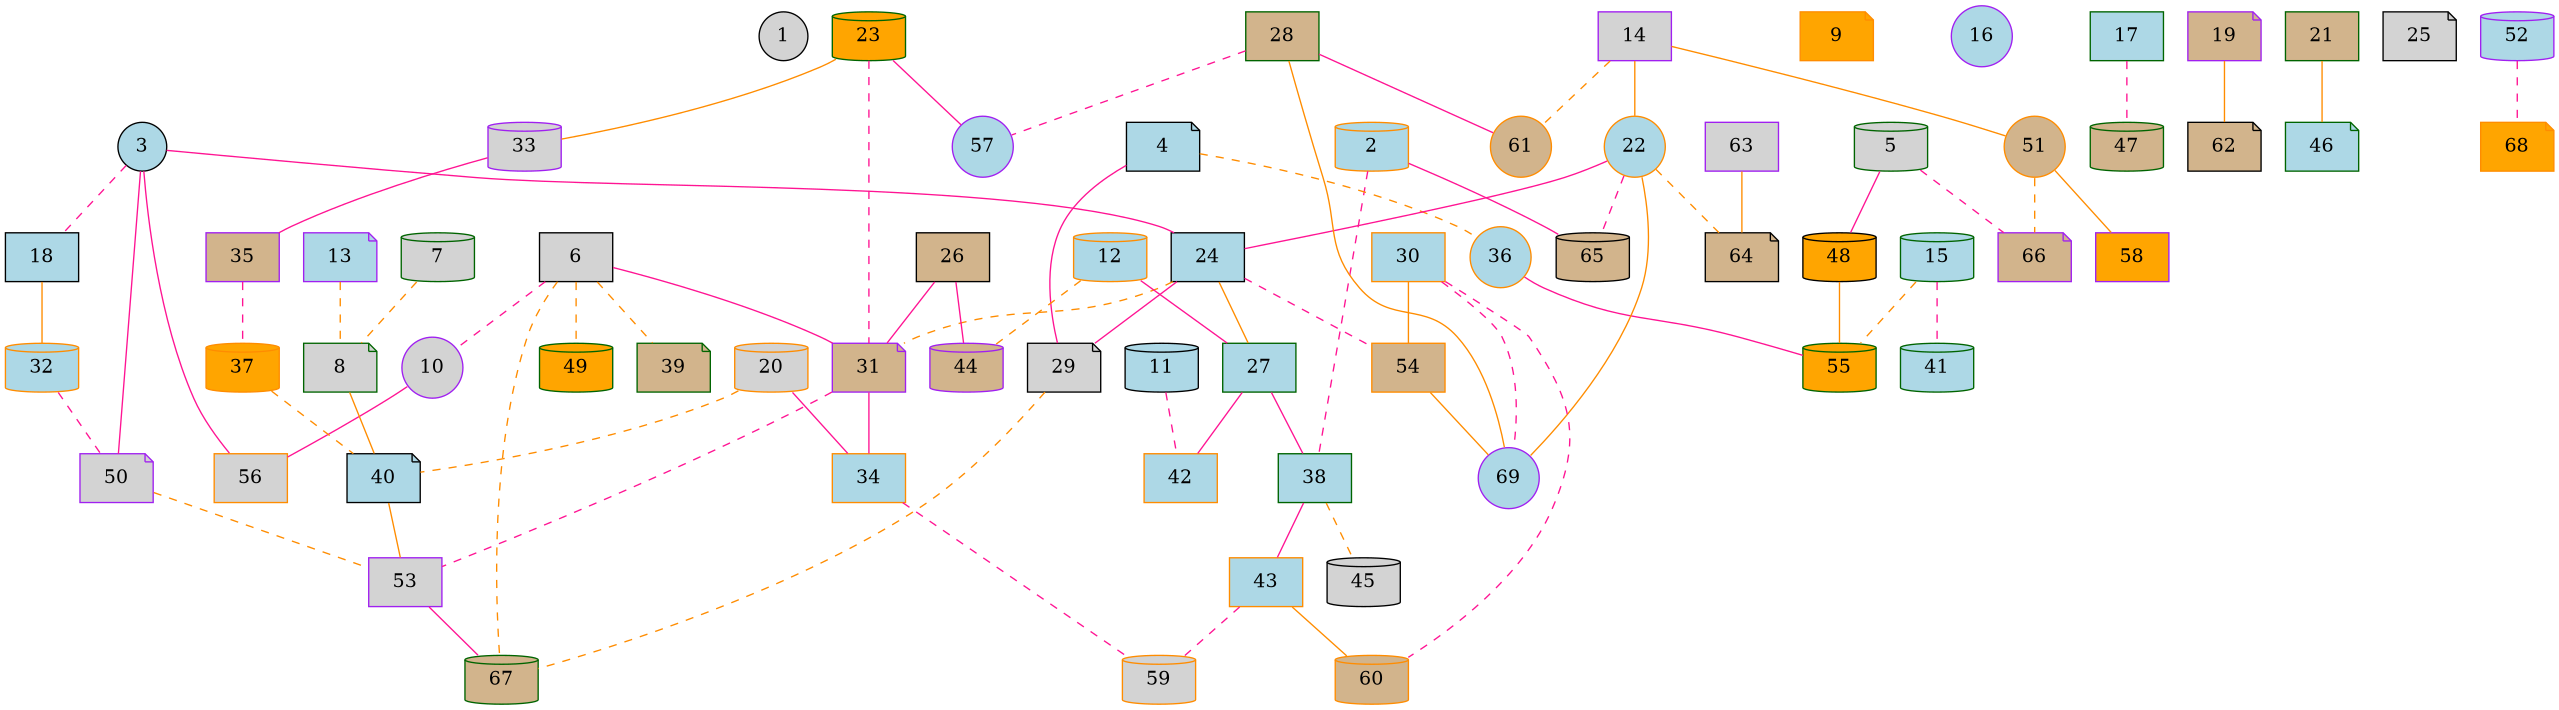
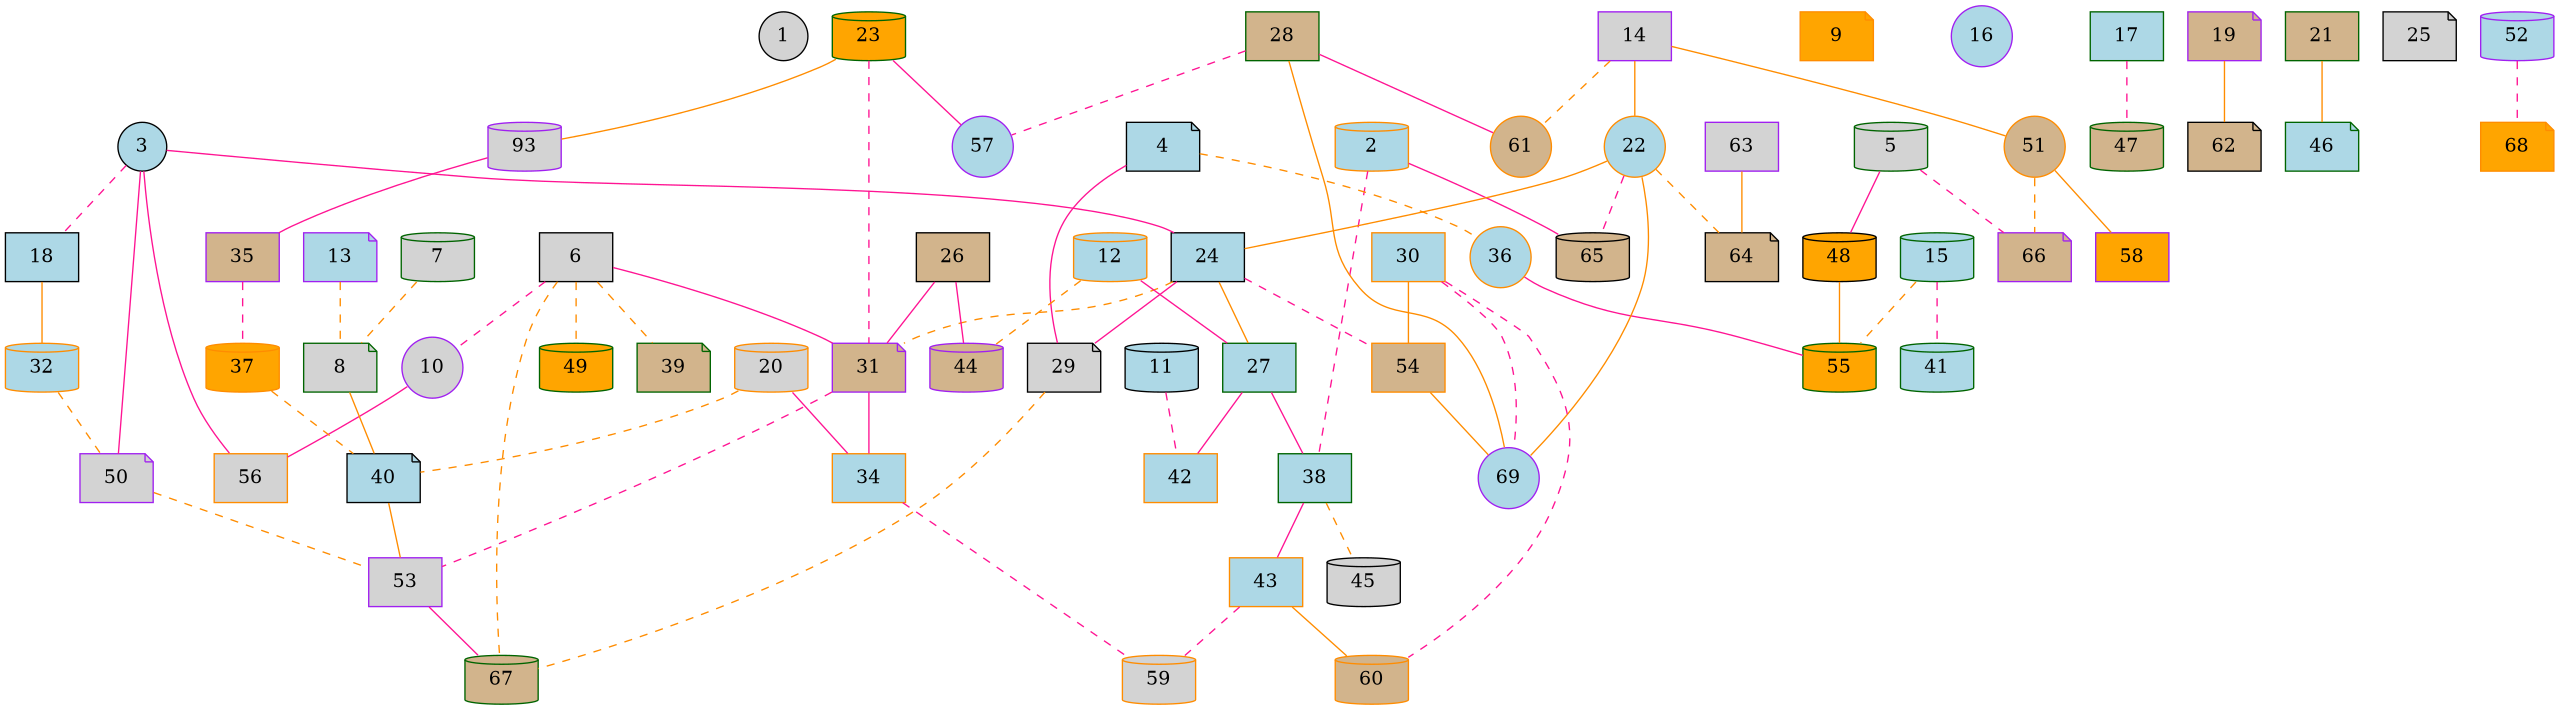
node "33": label "33" -> "93"
edge "22" -- "24": color deeppink -> darkorange
edge "32" -- "50": color deeppink -> darkorange
